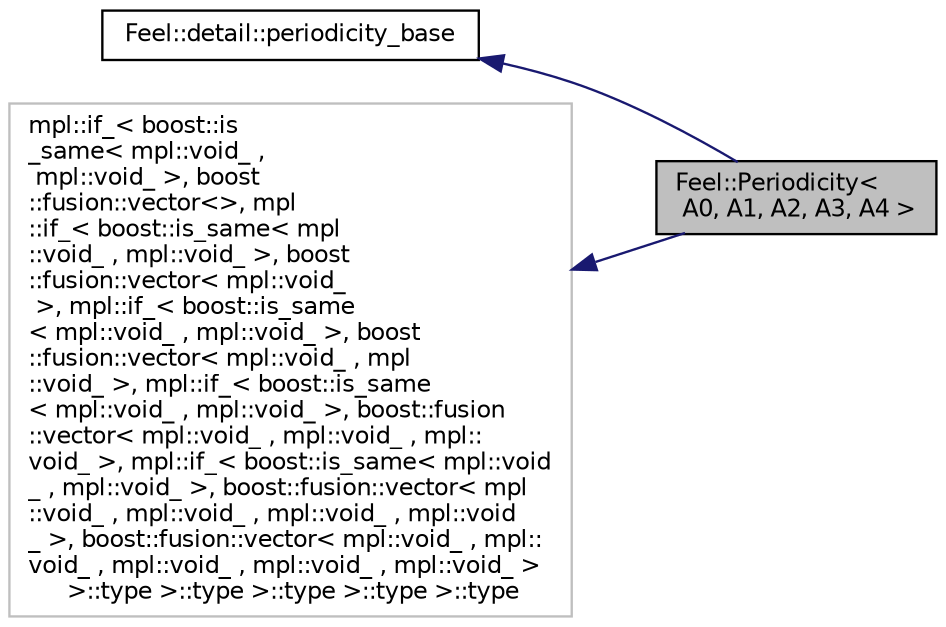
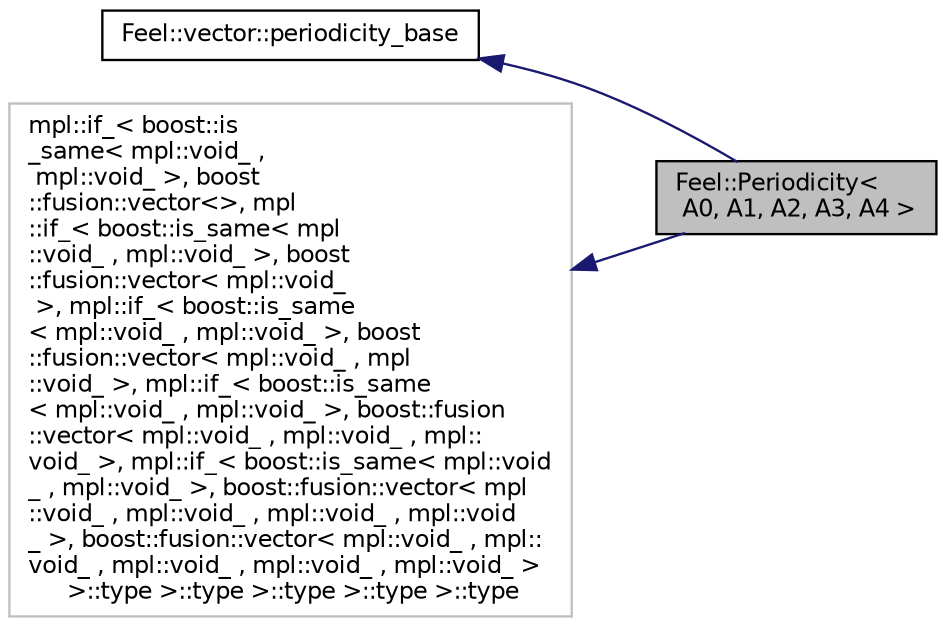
node "Feel::detail::periodicity_base": label "Feel::detail::periodicity_base" -> "Feel::vector::periodicity_base"
